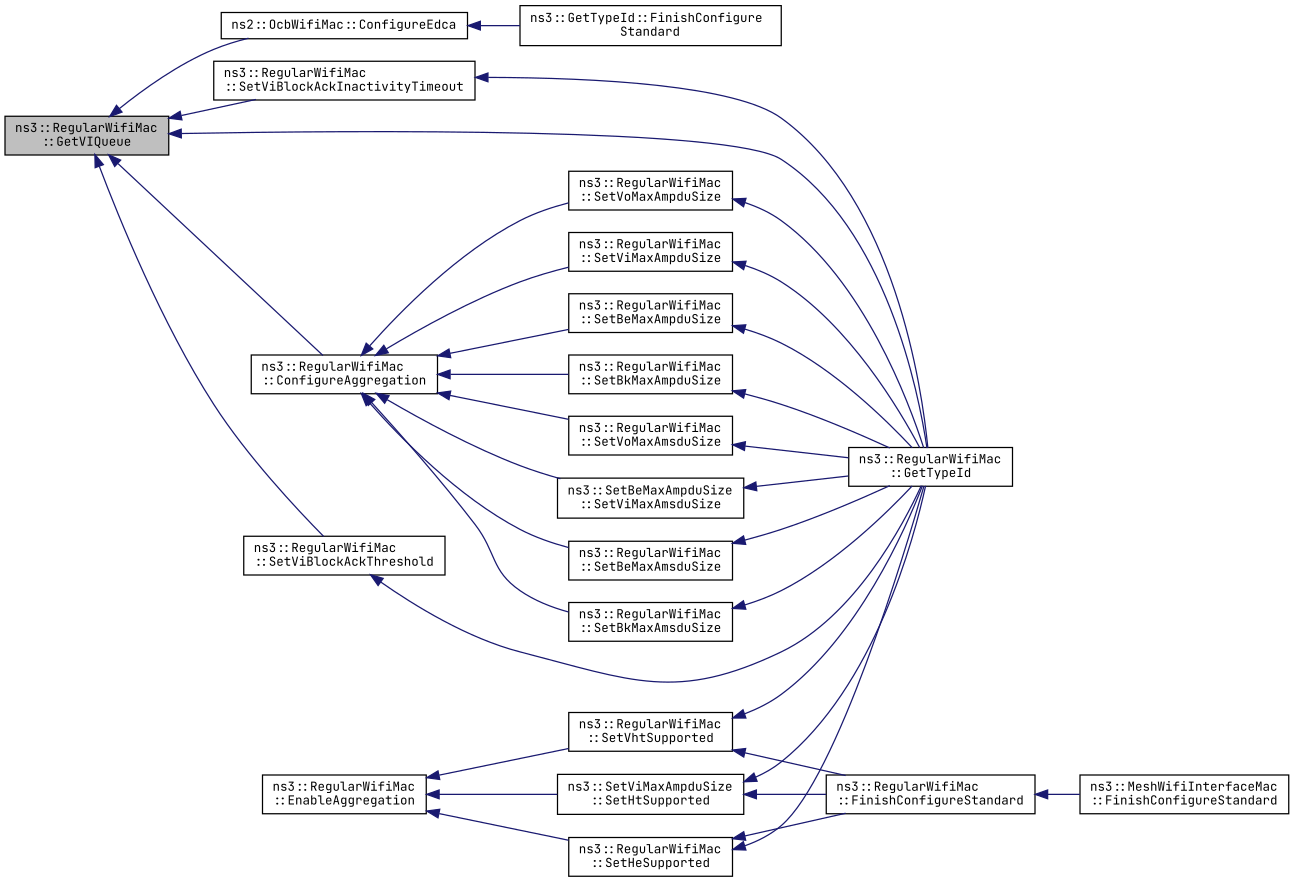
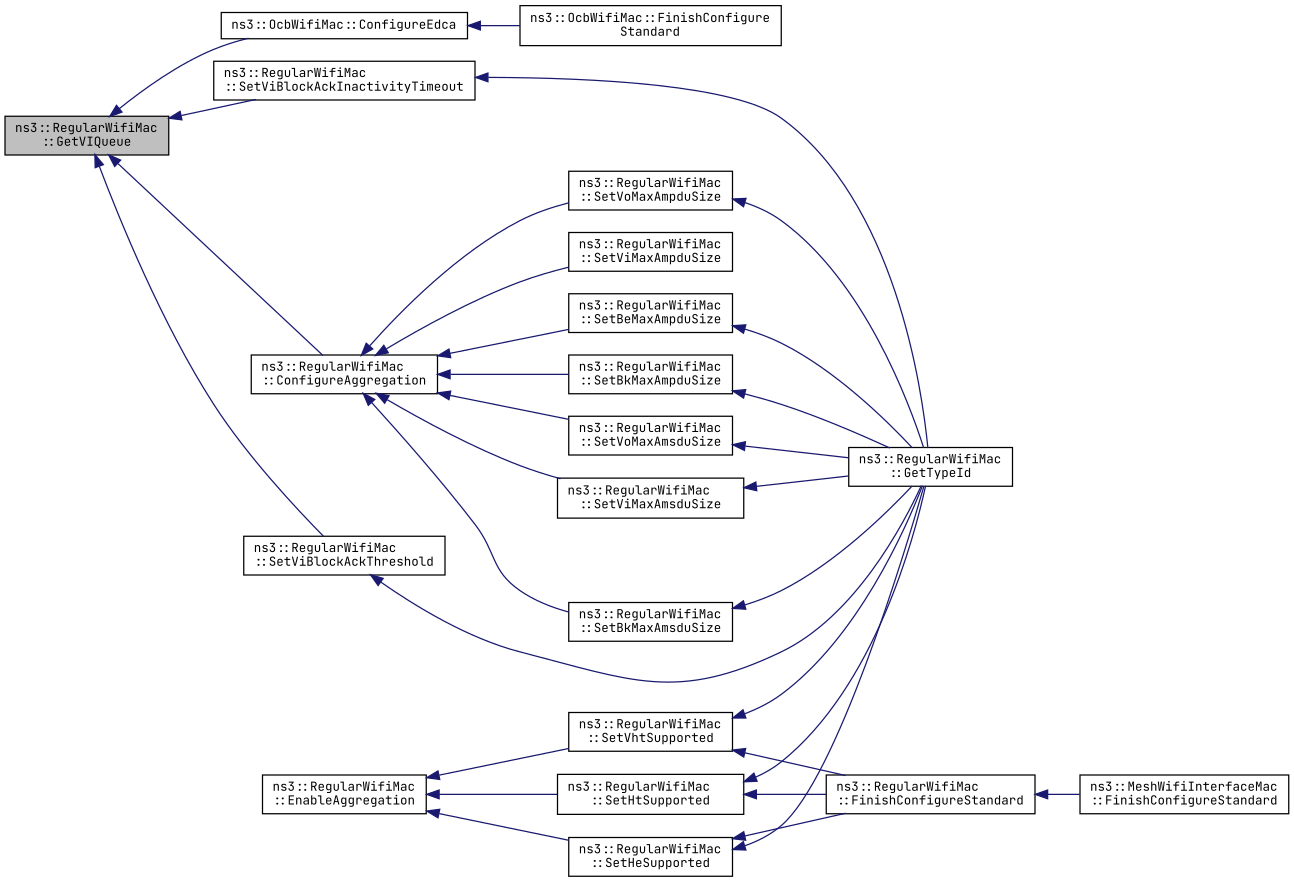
node "ns2::OcbWifiMac::ConfigureEdca": label "ns2::OcbWifiMac::ConfigureEdca" -> "ns3::OcbWifiMac::ConfigureEdca"
node "ns3::GetTypeId::FinishConfigure Standard": label "ns3::GetTypeId::FinishConfigure Standard" -> "ns3::OcbWifiMac::FinishConfigure Standard"
edge "ns3::RegularWifiMac ::GetTypeId" -> "ns3::RegularWifiMac ::GetVIQueue": removed
edge "ns3::RegularWifiMac ::GetTypeId" -> "ns3::RegularWifiMac ::SetViMaxAmpduSize": removed
node "ns3::SetBeMaxAmpduSize ::SetViMaxAmsduSize": label "ns3::SetBeMaxAmpduSize ::SetViMaxAmsduSize" -> "ns3::RegularWifiMac ::SetViMaxAmsduSize"
node "ns3::RegularWifiMac ::SetBeMaxAmsduSize": removed
node "ns3::SetViMaxAmpduSize ::SetHtSupported": label "ns3::SetViMaxAmpduSize ::SetHtSupported" -> "ns3::RegularWifiMac ::SetHtSupported"
